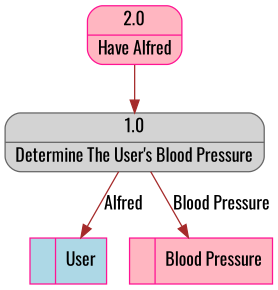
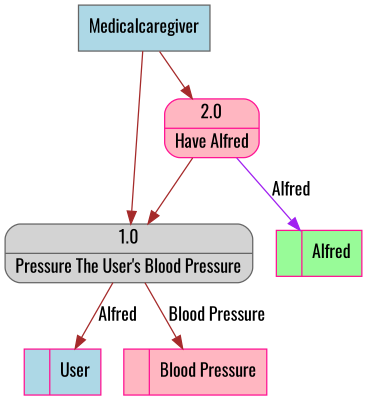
node "Medicalcaregiver": added
node "1.0": text "Determine The User's Blood Pressure" -> "Pressure The User's Blood Pressure"
node "Alfred": added
